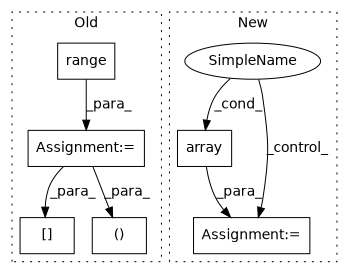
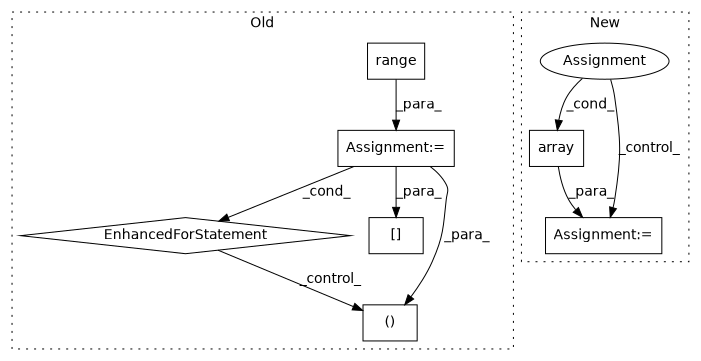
node "SimpleName": label "SimpleName" -> "Assignment"
node "EnhancedForStatement": added
